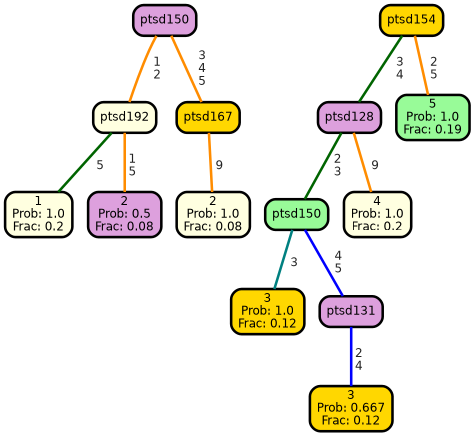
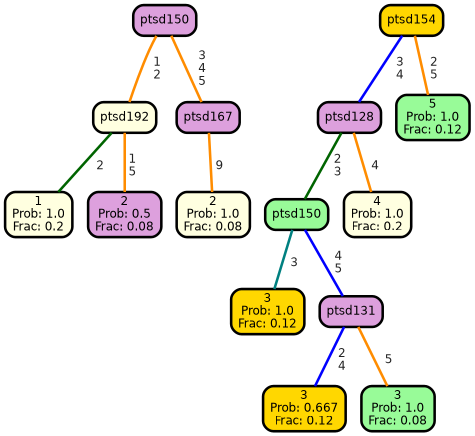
edge "ptsd154" -- "ptsd128": color darkgreen -> blue
node "ptsd167": fillcolor gold -> plum
node "5 Prob: 1.0 Frac: 0.19": label "5 Prob: 1.0 Frac: 0.19" -> "5 Prob: 1.0 Frac: 0.12"
edge "ptsd192" -- "1 Prob: 1.0 Frac: 0.2": label " 5" -> " 2"
edge "ptsd128" -- "4 Prob: 1.0 Frac: 0.2": label " 9" -> " 4"
node "3 Prob: 1.0 Frac: 0.08": added
